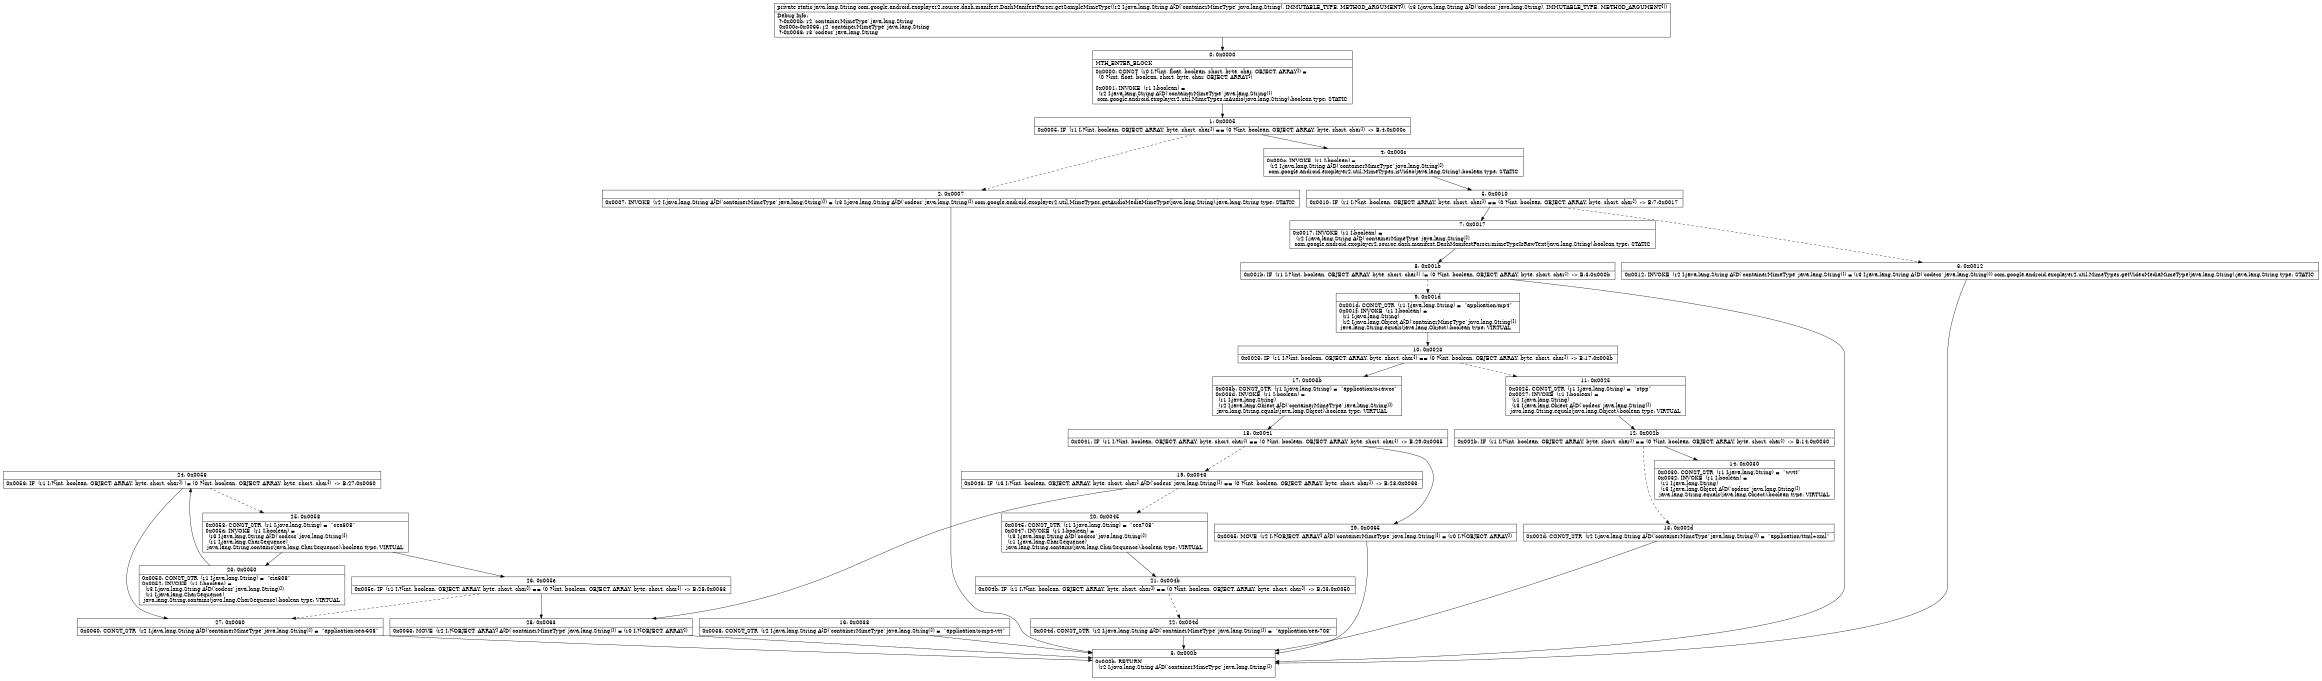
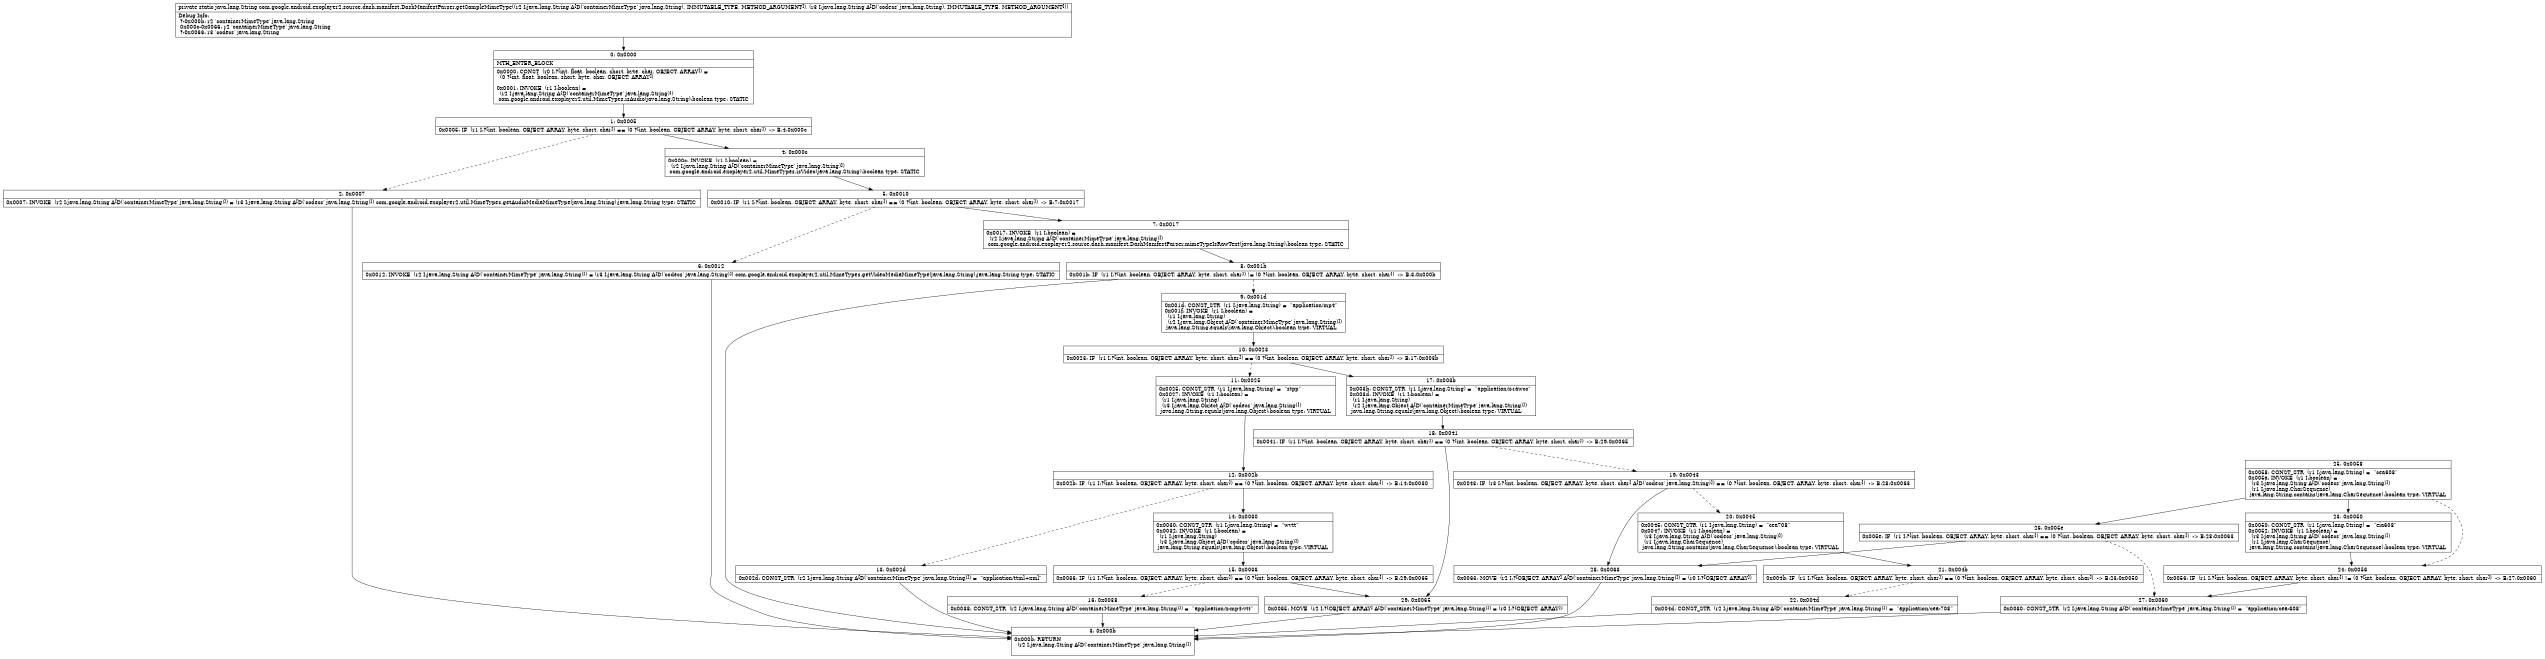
edge "24: 0x0056" -> "25: 0x0058": reversed
node "15: 0x0036": added
